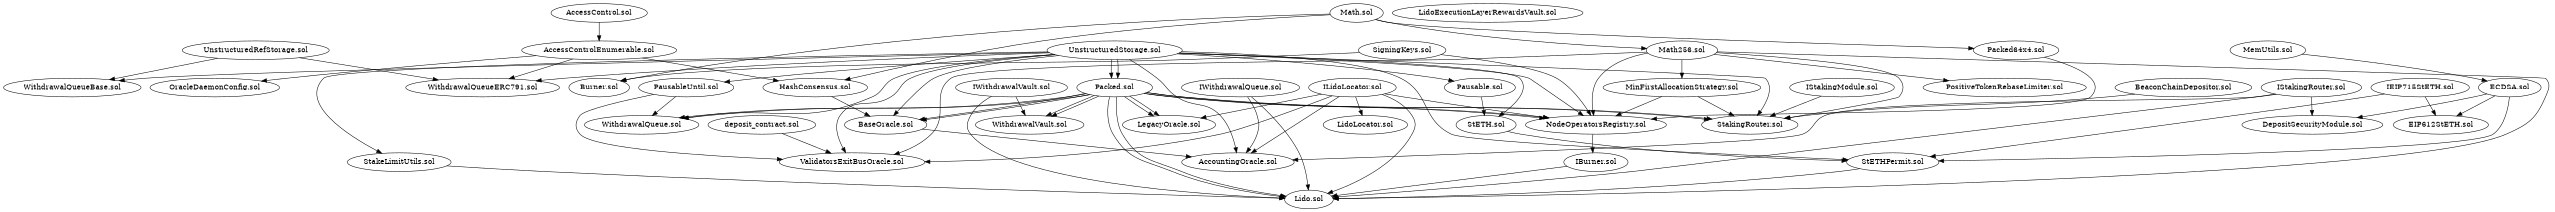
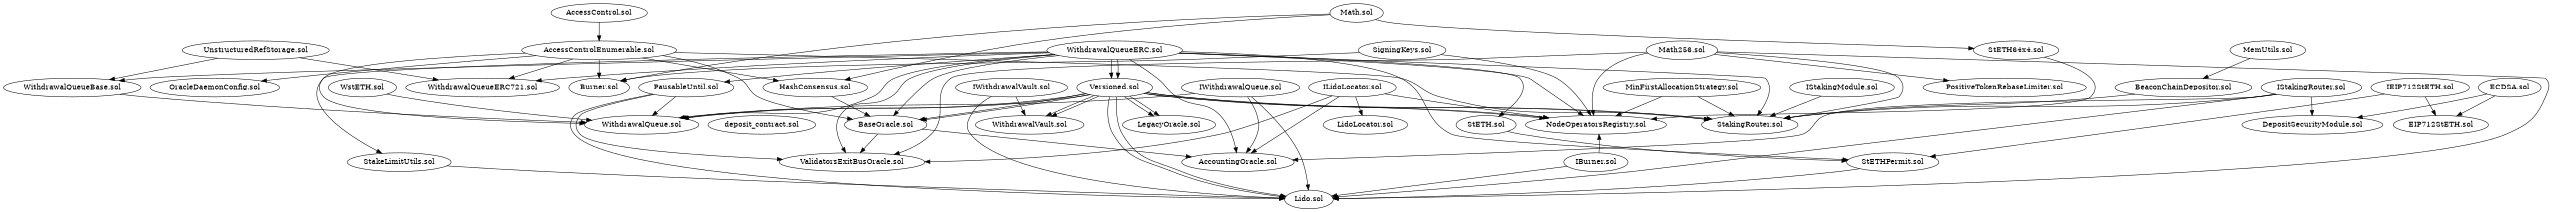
node "LidoExecutionLayerRewardsVault.sol": removed
edge "Math.sol" -> "Math256.sol": removed
node "UnstructuredStorage.sol": label "UnstructuredStorage.sol" -> "WithdrawalQueueERC.sol"
node "Packed64x4.sol": label "Packed64x4.sol" -> "StETH64x4.sol"
edge "MemUtils.sol" -> "ECDSA.sol": now "MemUtils.sol" -> "BeaconChainDepositor.sol"
edge "Math256.sol" -> "MinFirstAllocationStrategy.sol": removed
edge "AccessControlEnumerable.sol" -> "Burner.sol": added
edge "AccessControlEnumerable.sol" -> "StakingRouter.sol": added
node "WstETH.sol": added
node "WithdrawalQueueERC791.sol": label "WithdrawalQueueERC791.sol" -> "WithdrawalQueueERC721.sol"
node "Packed.sol": label "Packed.sol" -> "Versioned.sol"
node "Pausable.sol": removed
node "IEIP715StETH.sol": label "IEIP715StETH.sol" -> "IEIP712StETH.sol"
edge "AccessControlEnumerable.sol" -> "BaseOracle.sol": added
edge "IWithdrawalQueue.sol" -> "WithdrawalQueue.sol": added
edge "AccessControlEnumerable.sol" -> "WithdrawalQueue.sol": added
edge "IStakingRouter.sol" -> "StakingRouter.sol": added
edge "ILidoLocator.sol" -> "LegacyOracle.sol": removed
edge "WithdrawalQueueBase.sol" -> "WithdrawalQueue.sol": added
node "EIP612StETH.sol": label "EIP612StETH.sol" -> "EIP712StETH.sol"
edge "NodeOperatorsRegistry.sol" -> "IBurner.sol": reversed
edge "deposit_contract.sol" -> "ValidatorsExitBusOracle.sol": now "BaseOracle.sol" -> "ValidatorsExitBusOracle.sol"
edge "ILidoLocator.sol" -> "Lido.sol": now "PausableUntil.sol" -> "Lido.sol"
edge "ECDSA.sol" -> "StETHPermit.sol": removed
